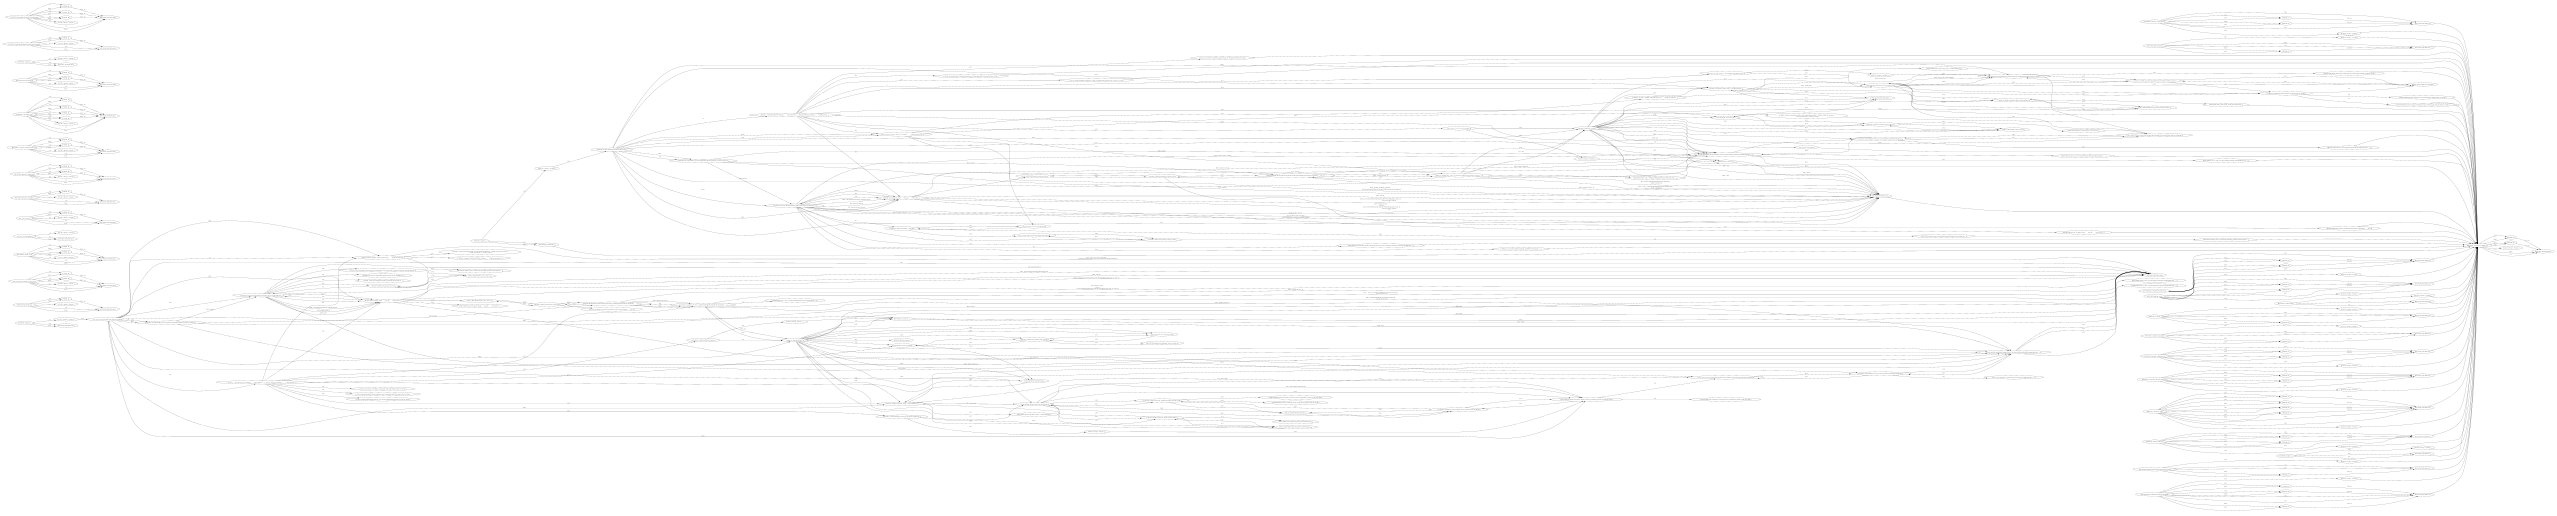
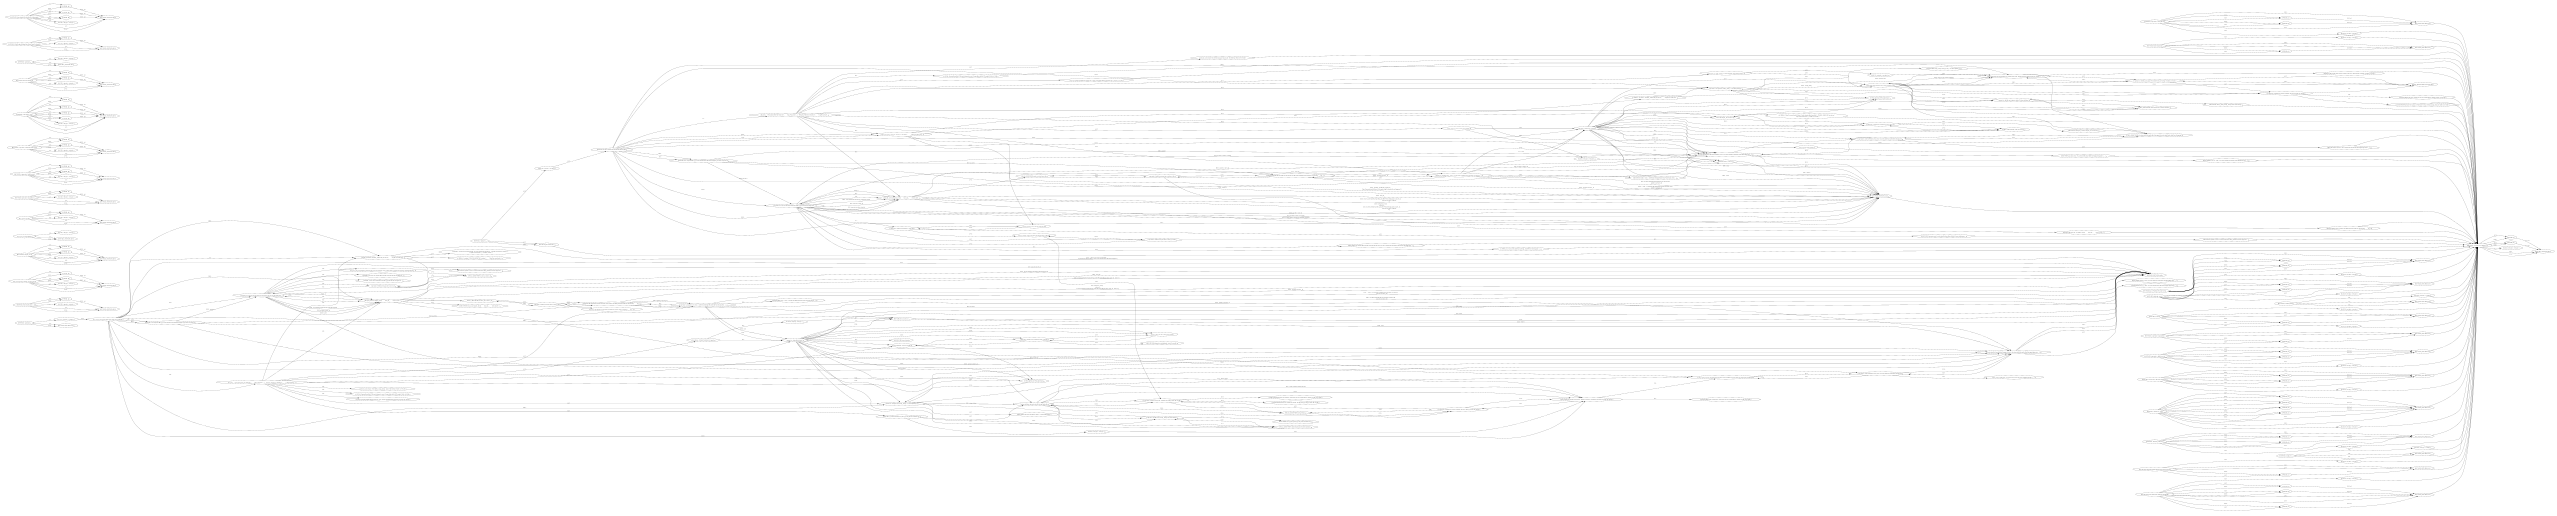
edge "(FIELD_IDENTIFIER,surface_handle,surface_handle)" -> "(<operator>.fieldAccess,params.surface_handle)": now "(FIELD_IDENTIFIER,surface_handle,surface_handle)" -> "<(<operator>.fieldAccess,base::PlatformThread)<SUB>19</SUB>>"
